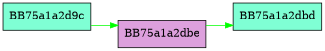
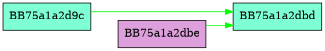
edge "BB75a1a2d9c" -> "BB75a1a2dbe": now "BB75a1a2d9c" -> "BB75a1a2dbd"
